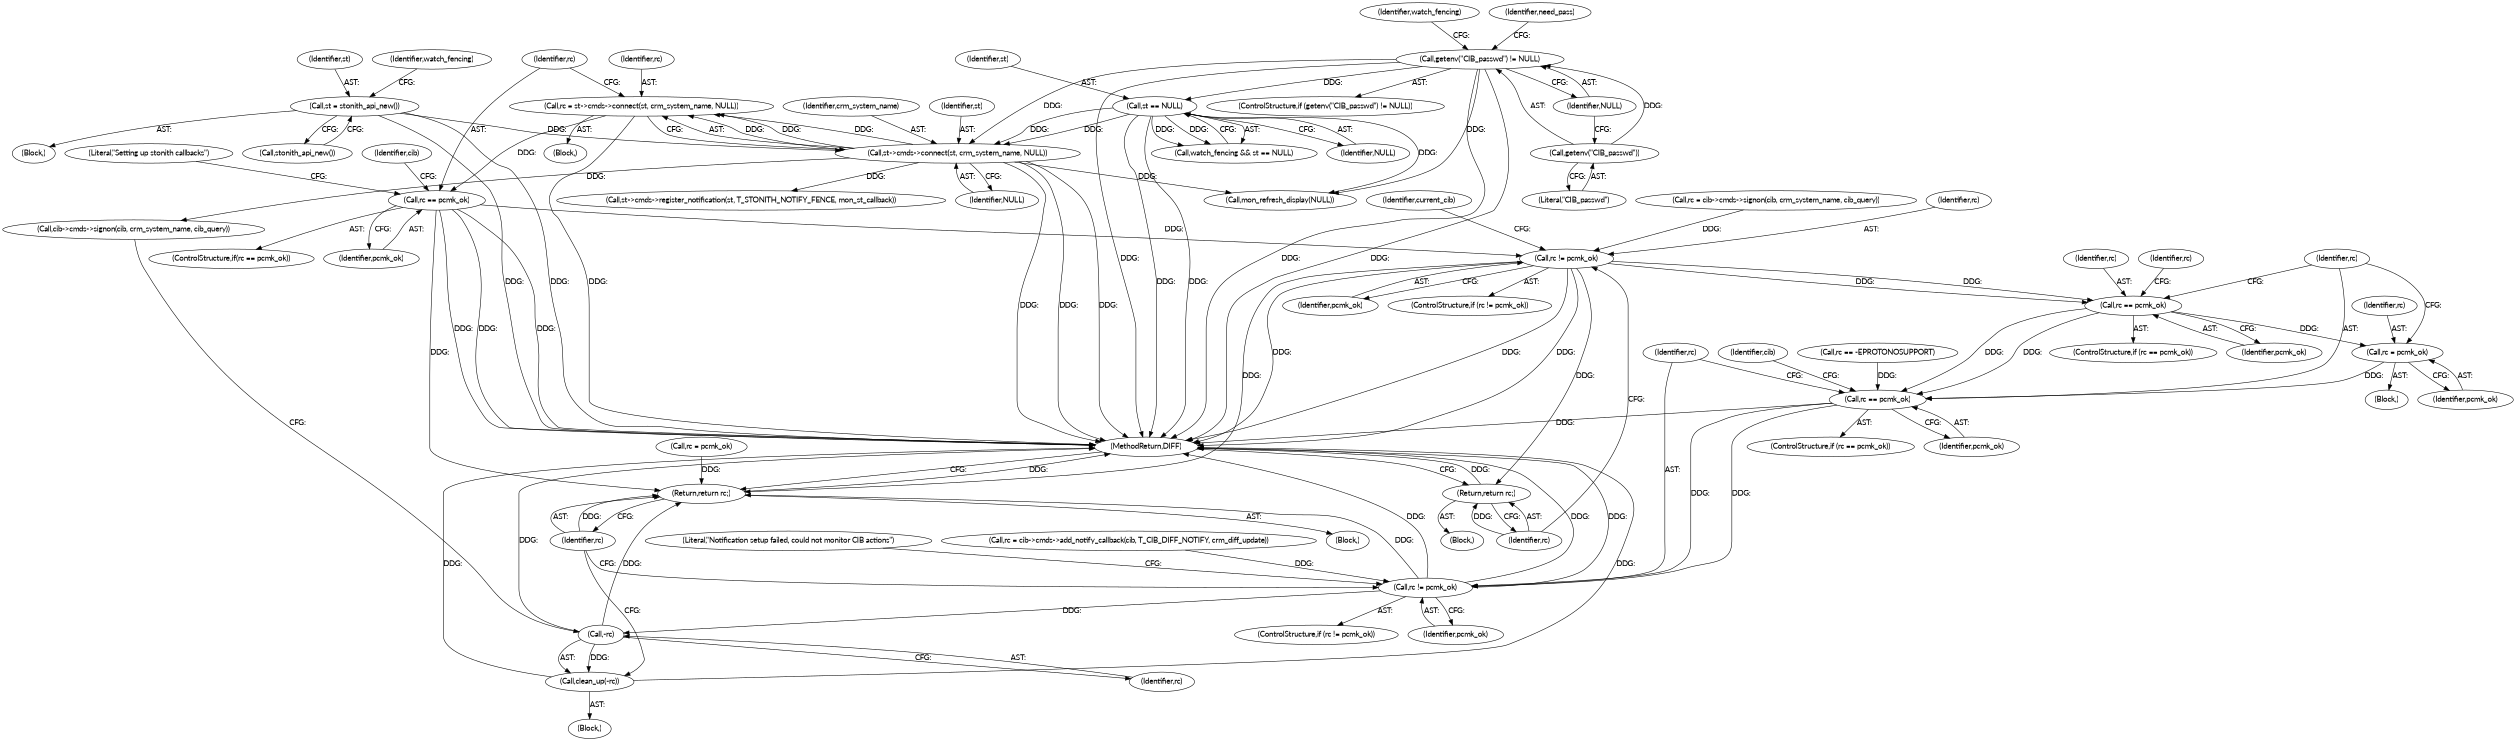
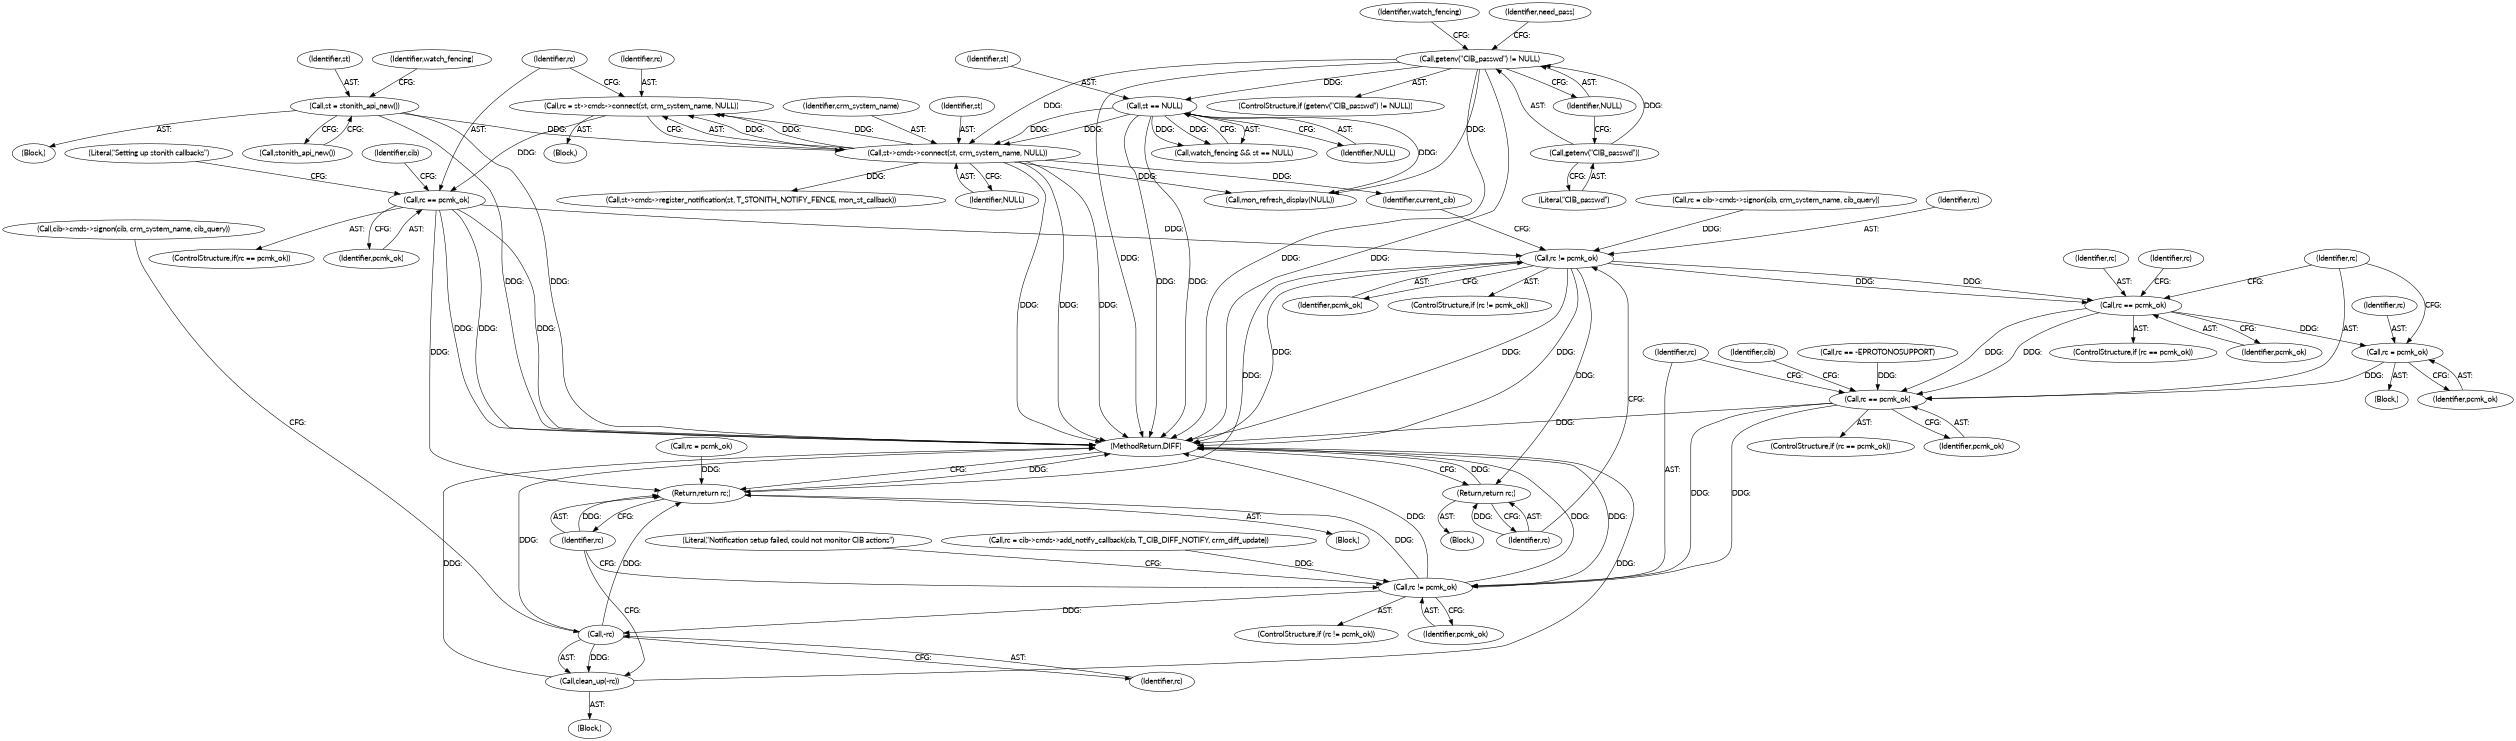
edge "(Call,st->cmds->connect(st, crm_system_name, NULL))" -> "(Call,cib->cmds->signon(cib, crm_system_name, cib_query))": now "(Call,st->cmds->connect(st, crm_system_name, NULL))" -> "(Identifier,current_cib)"
edge "(Call,rc = st->cmds->connect(st, crm_system_name, NULL))" -> "(MethodReturn,DIFF)": removed, label "DDG:"
